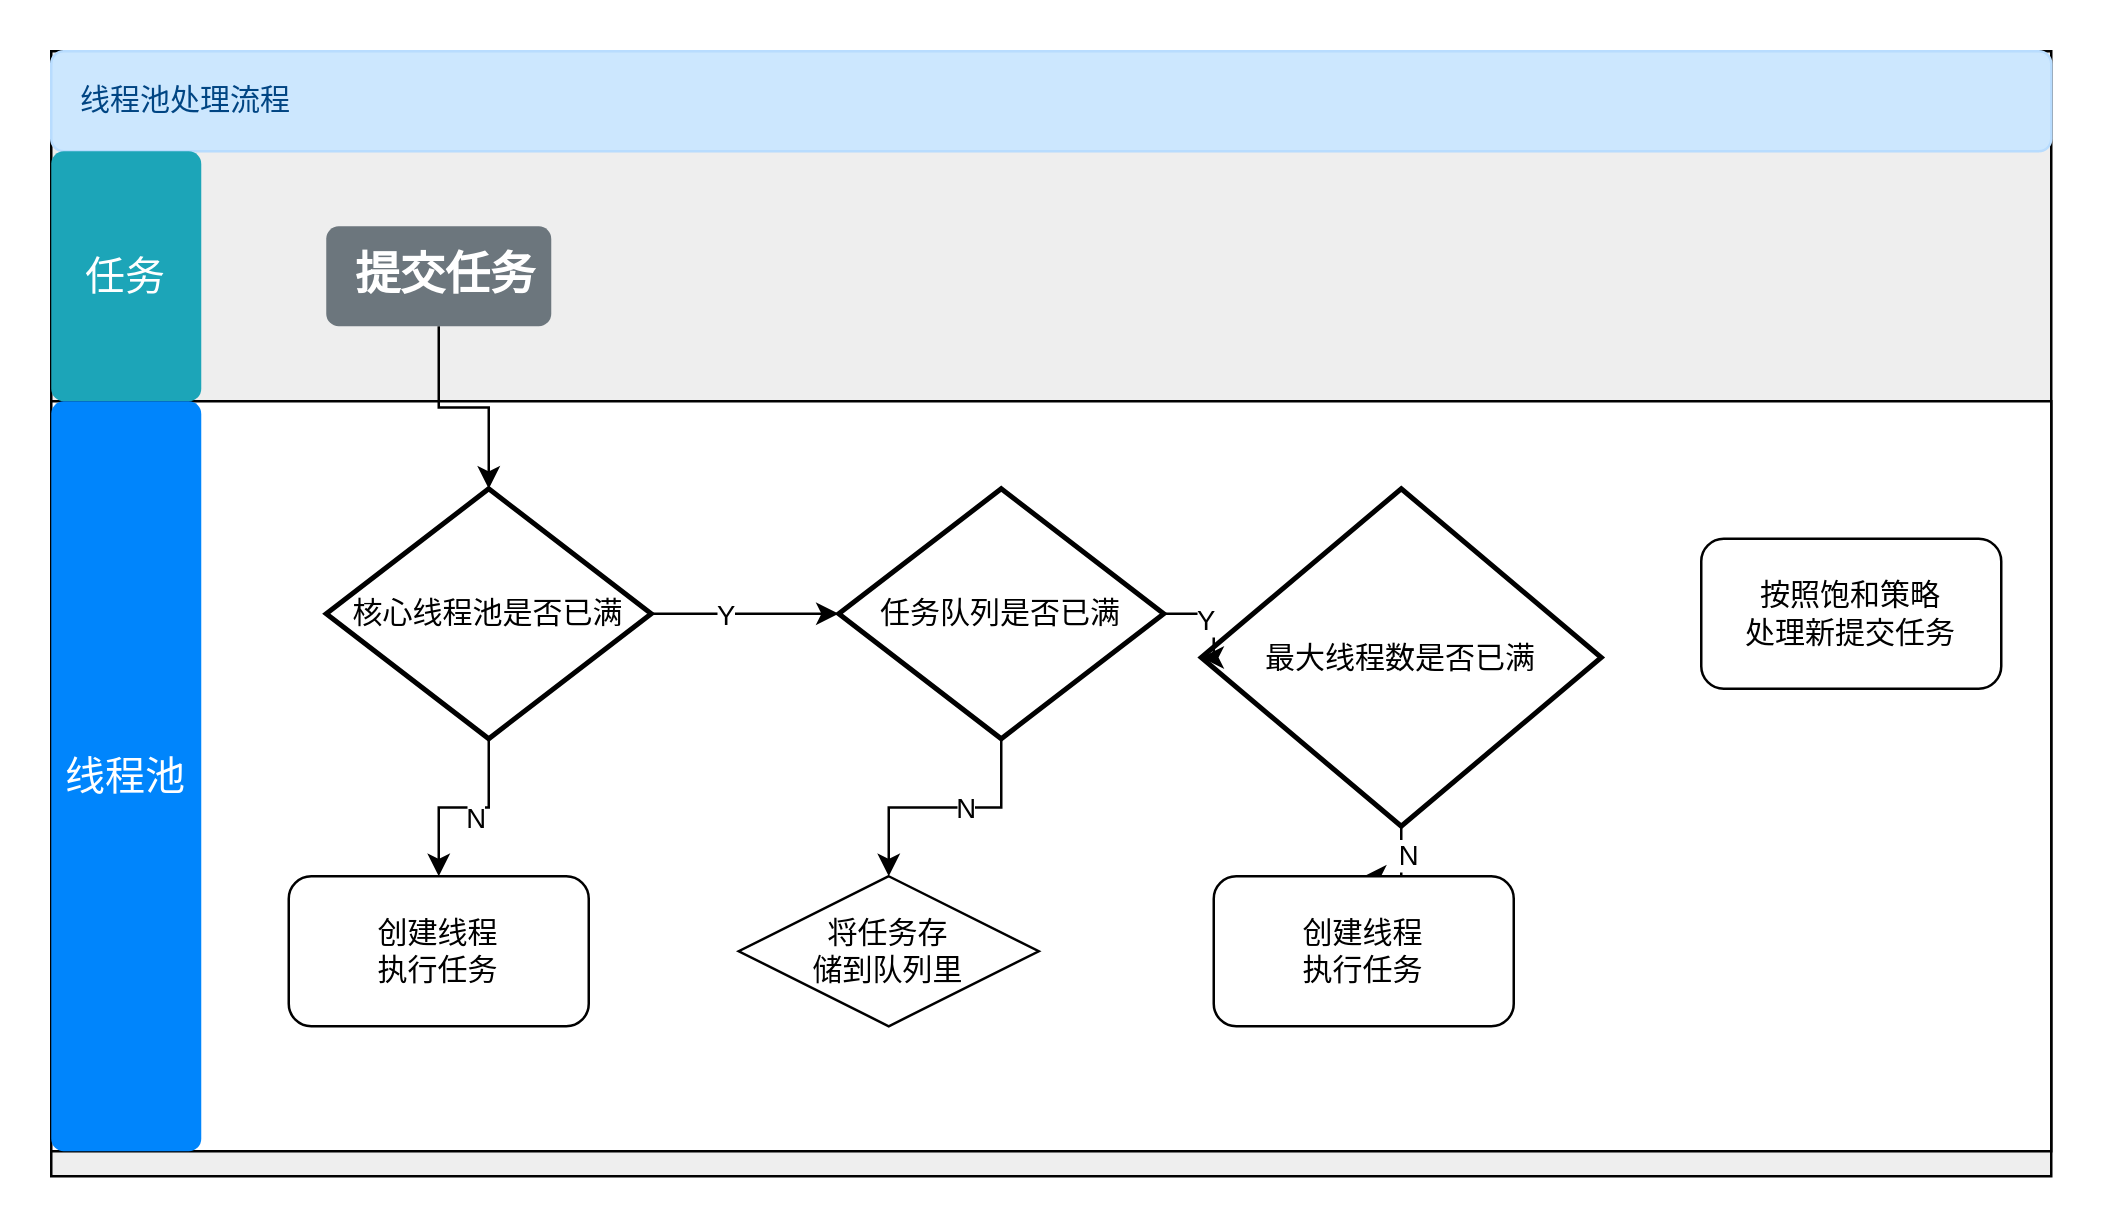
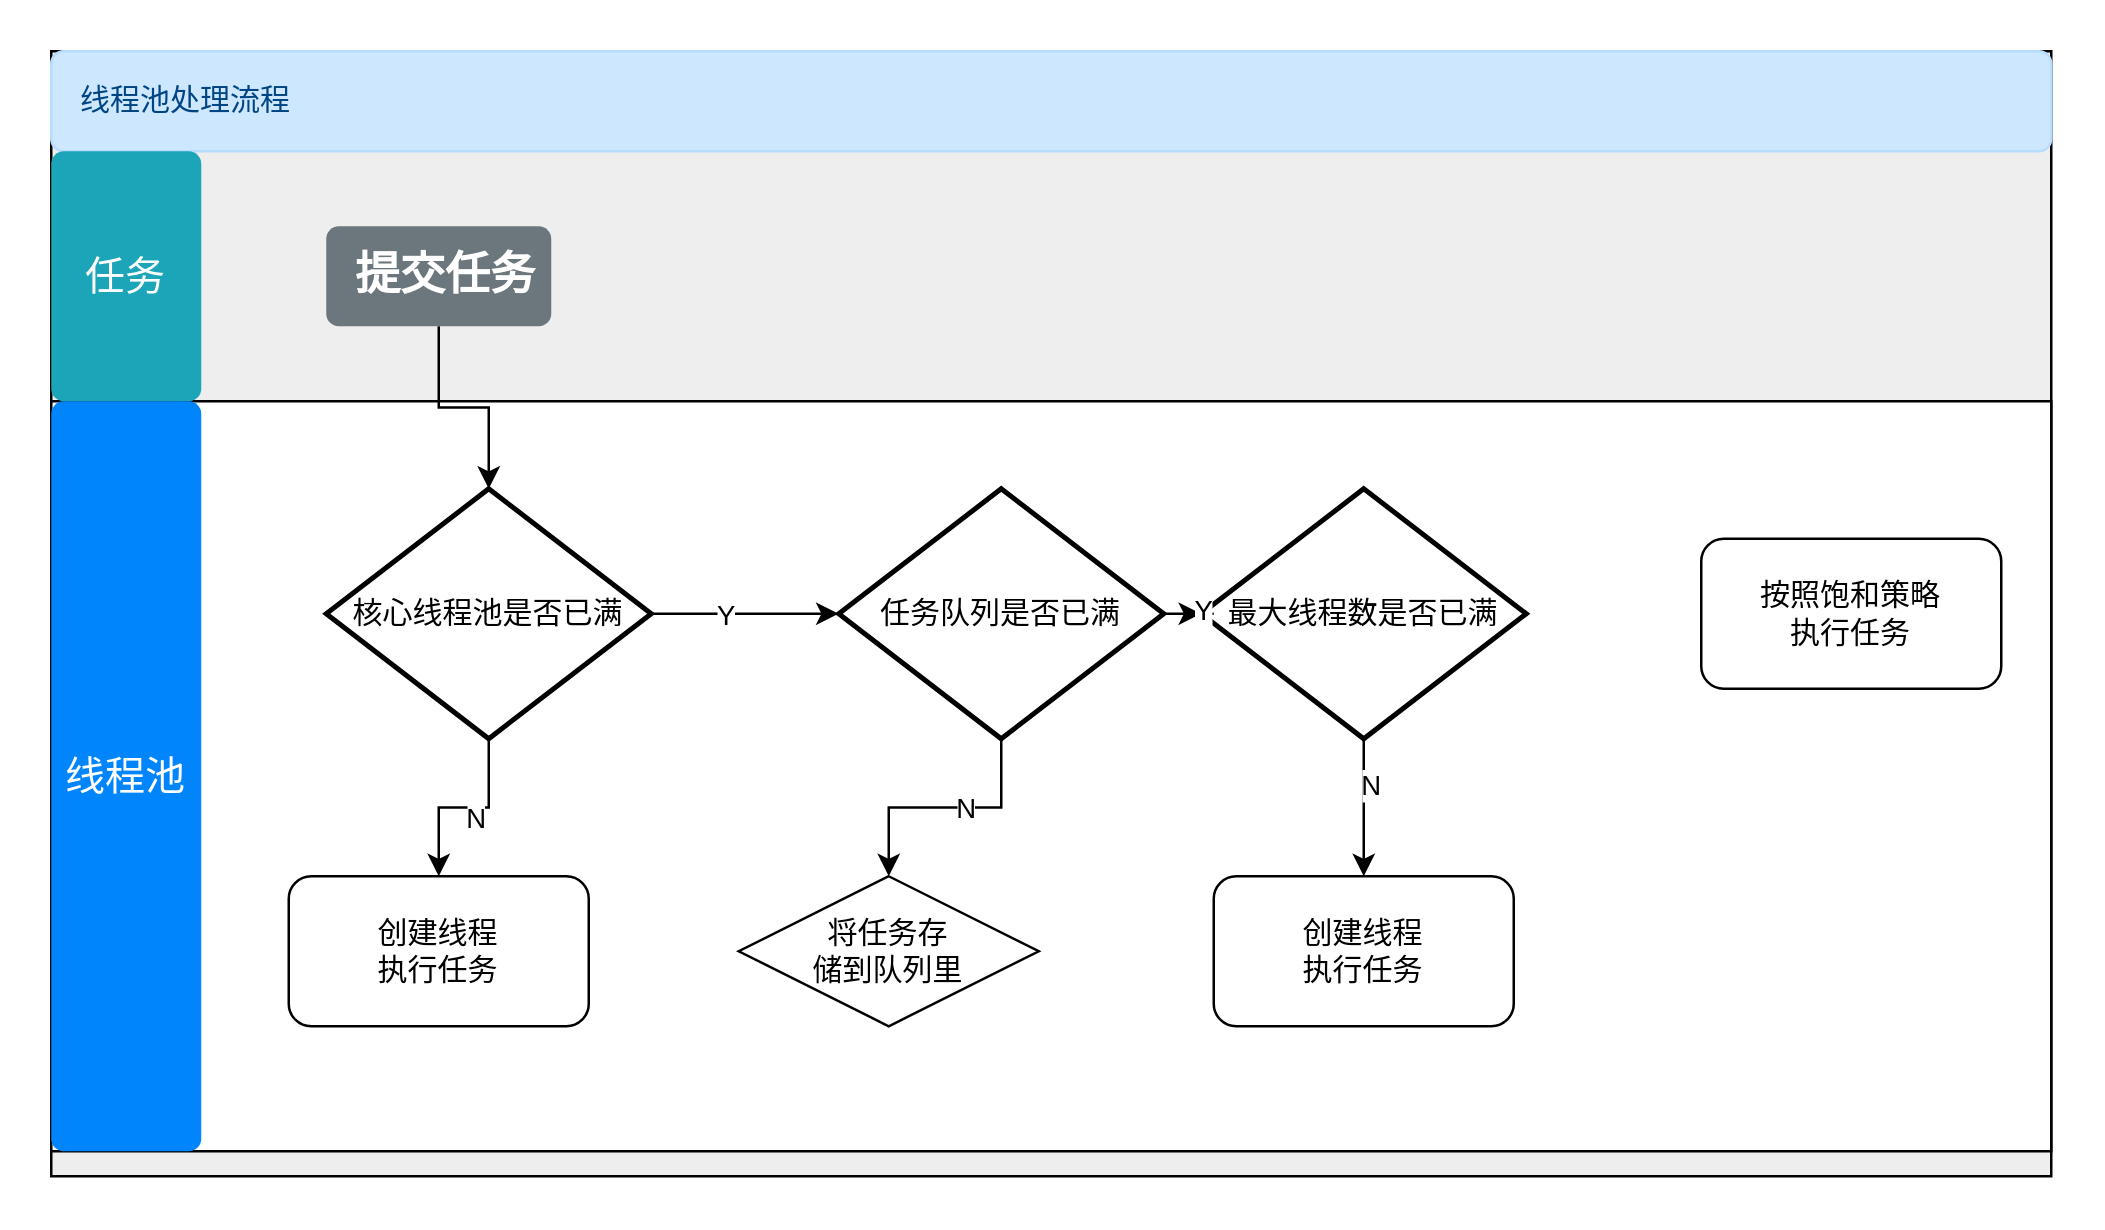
node "按照饱和策略 处理新提交任务": label "按照饱和策略 处理新提交任务" -> "按照饱和策略 执行任务"
node "最大线程数是否已满": size 400x338 -> 325x250
